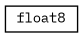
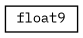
node "float8": label "float8" -> "float9"
